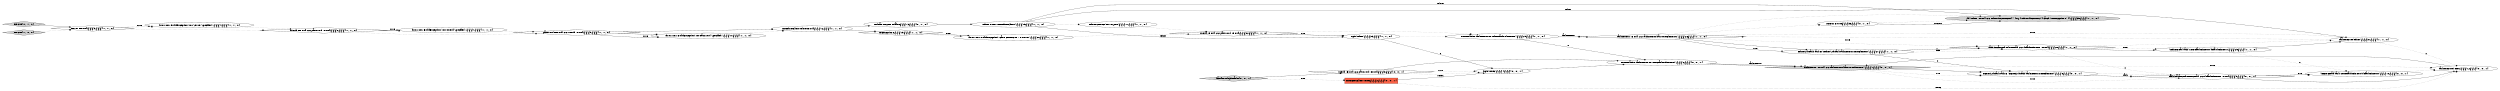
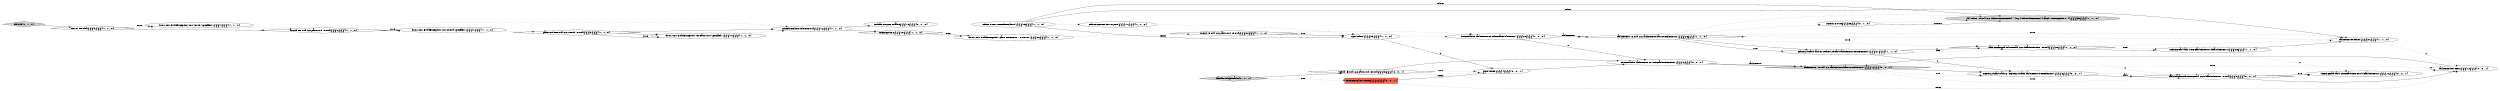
edge "boolean success = false@@@13@@@['0', '1', '0']" -> "telnet = new AntTelnetClient()@@@15@@@['1', '1', '0']": removed
edge "telnet.connect(server,port)@@@17@@@['1', '1', '0']" -> "userid != null && password != null@@@22@@@['1', '1', '0']": now "telnet.connect(server,port)@@@17@@@['1', '1', '0']" -> "login(telnet)@@@23@@@['1', '1', '0']"
edge "server == null@@@3@@@['1', '1', '0']" -> "userid == null && password != null@@@6@@@['1', '1', '0']": style dotted -> solid
node "execute['1', '0', '0']": removed
edge "userid == null && password != null@@@6@@@['1', '1', '0']" -> "password == null && userid != null@@@9@@@['1', '1', '0']": now "userid == null && password != null@@@6@@@['1', '1', '0']" -> "AntTelnetClient telnet = null@@@12@@@['1', '1', '0']"
